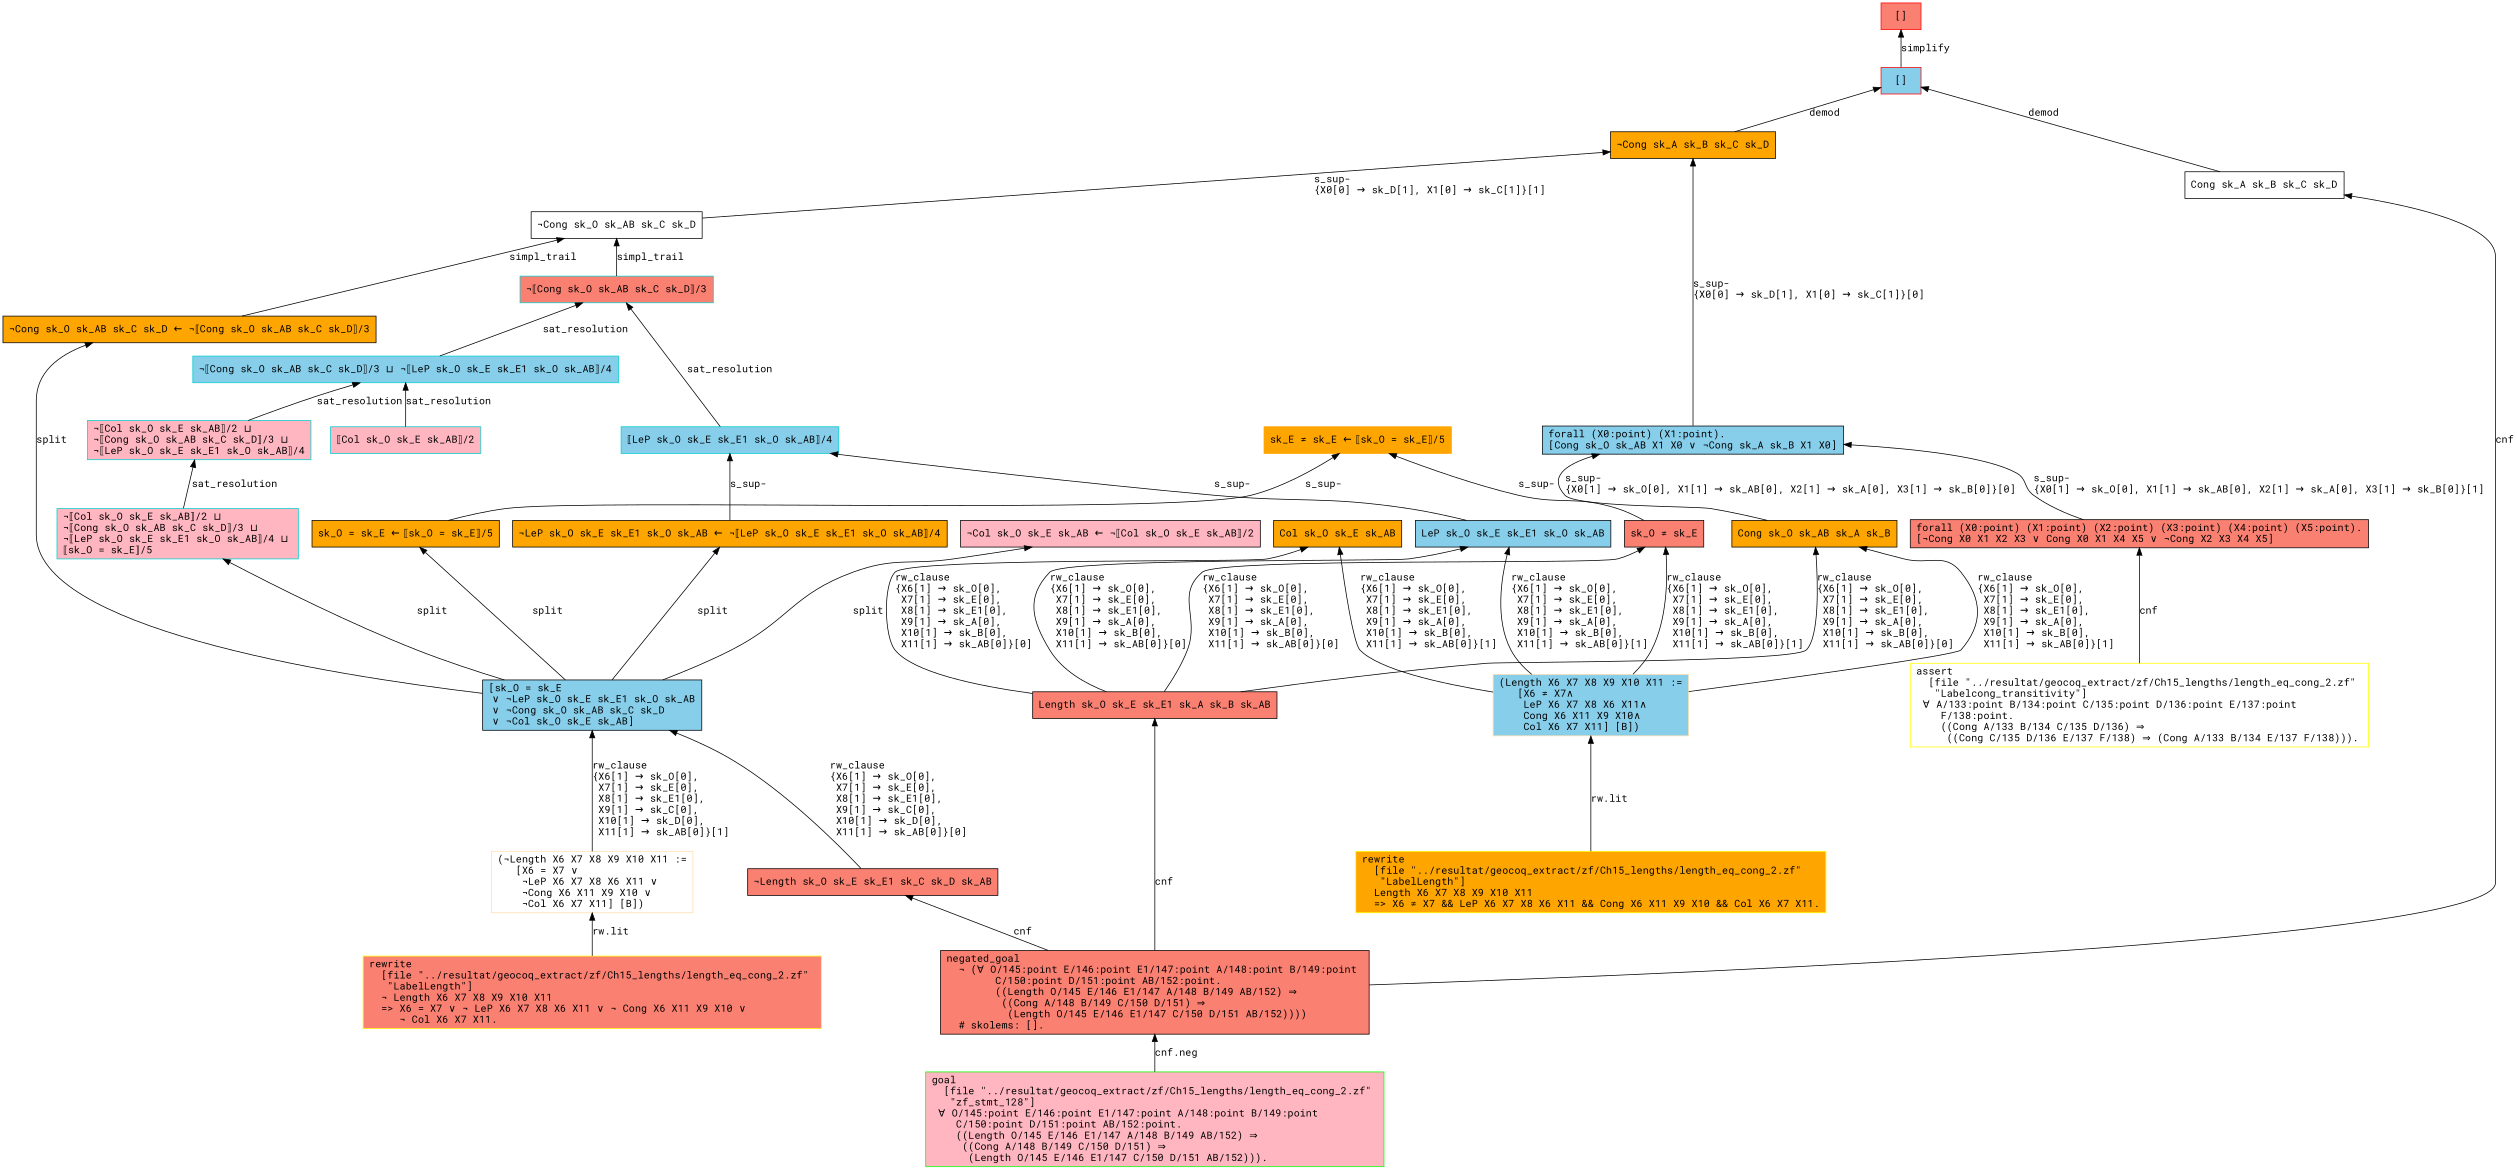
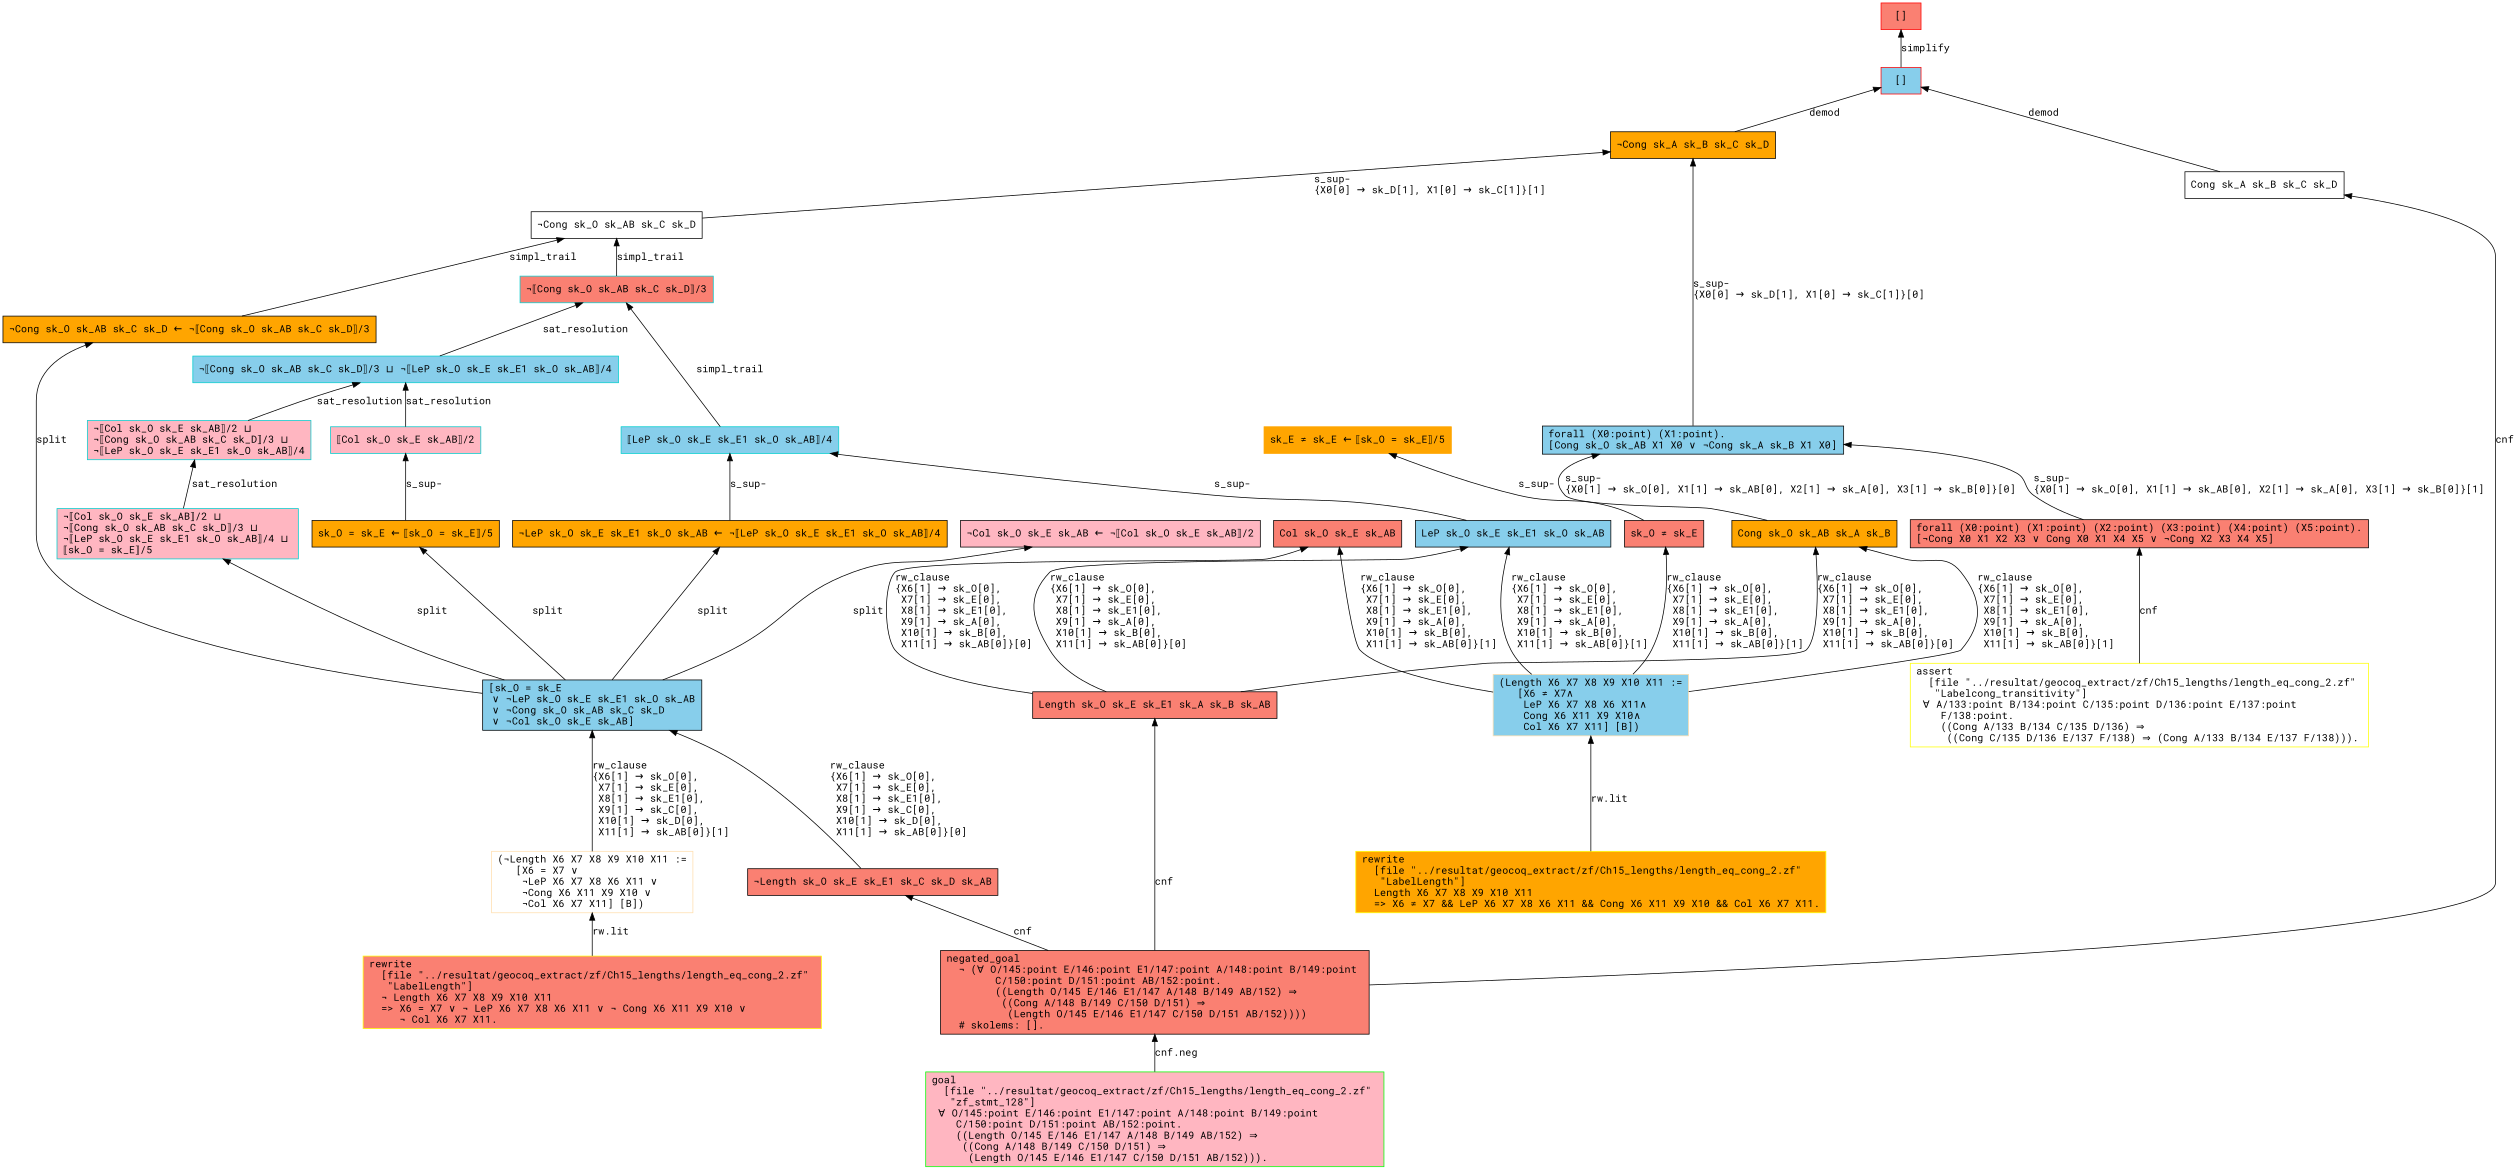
edge "⟦LeP sk_O sk_E sk_E1 sk_O sk_AB⟧/4" -> "¬⟦Cong sk_O sk_AB sk_C sk_D⟧/3": label "sat_resolution" -> "simpl_trail"
edge "sk_O = sk_E ← ⟦sk_O = sk_E⟧/5" -> "sk_E ≠ sk_E ← ⟦sk_O = sk_E⟧/5": now "sk_O = sk_E ← ⟦sk_O = sk_E⟧/5" -> "⟦Col sk_O sk_E sk_AB⟧/2"
node "Col sk_O sk_E sk_AB": fillcolor orange -> salmon
edge "Length sk_O sk_E sk_E1 sk_A sk_B sk_AB" -> "sk_O ≠ sk_E": removed, label "rw_clause {X6[1] → sk_O[0], X7[1] → sk_E[0], X8[1] → sk_E1[0], X9[1] → sk_A[0], X10[1] → sk_B[0], X11[1] → sk_AB[0]}[0]"
